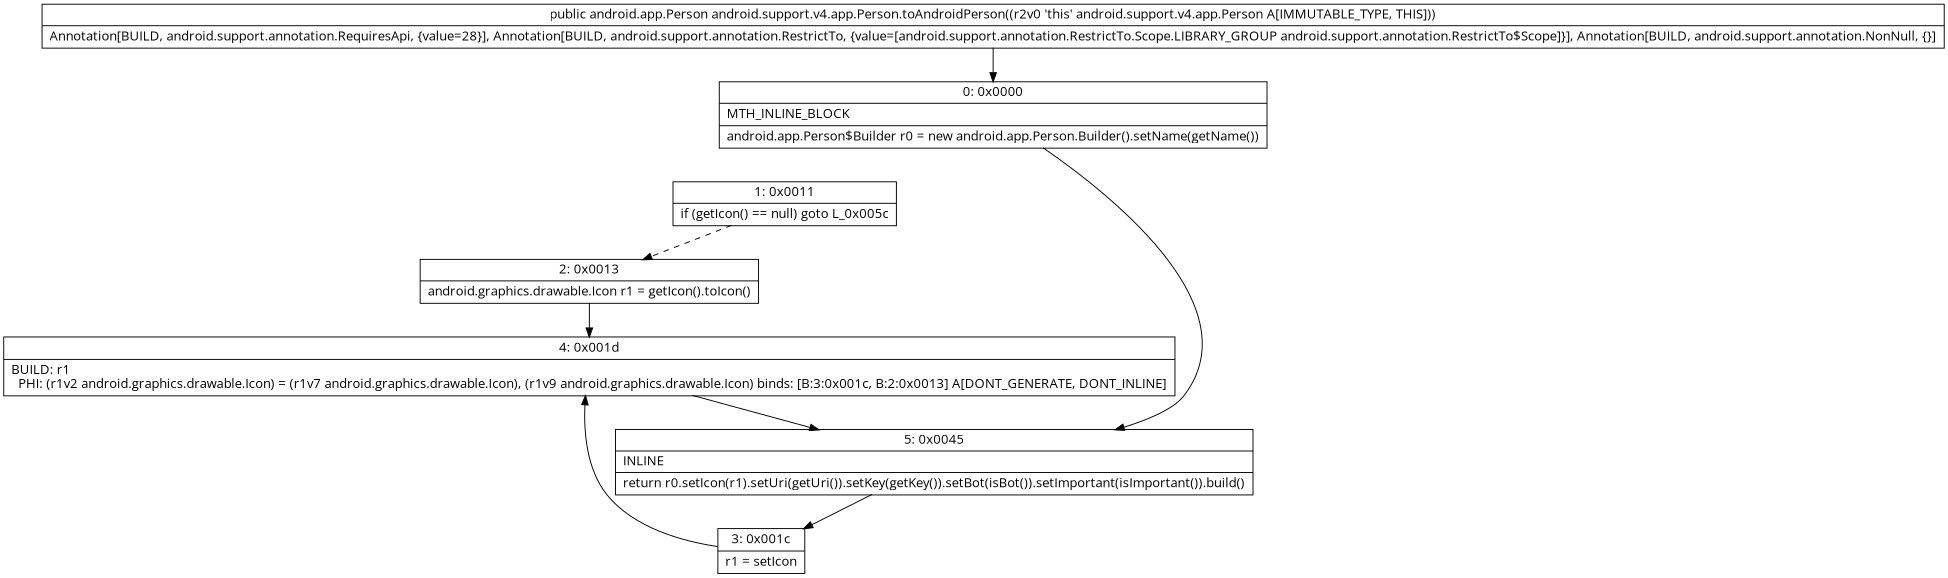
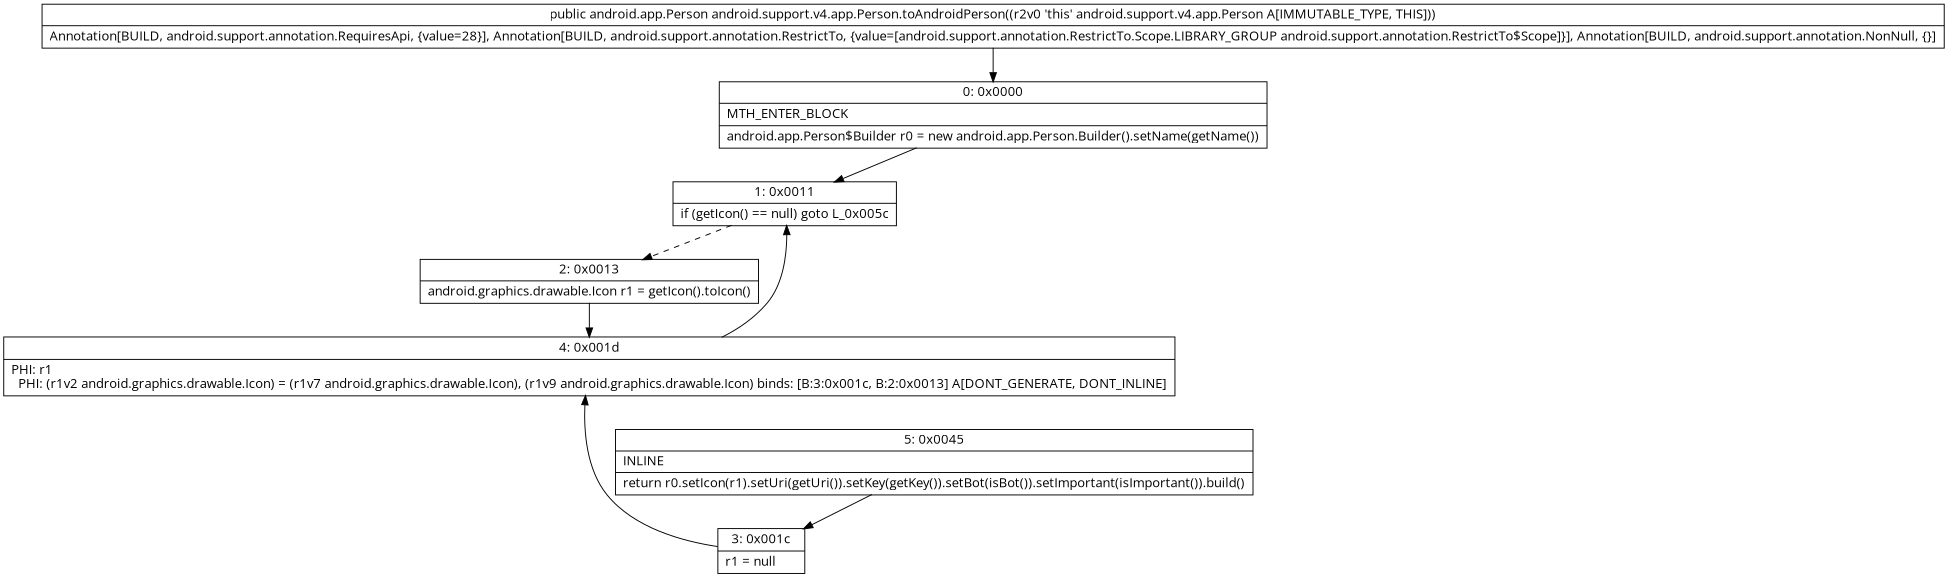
node "0: 0x0000": text "MTH_INLINE_BLOCK" -> "MTH_ENTER_BLOCK"
edge "0: 0x0000" -> "5: 0x0045": now "0: 0x0000" -> "1: 0x0011"
node "4: 0x001d": text "BUILD: r1" -> "PHI: r1"
edge "4: 0x001d" -> "5: 0x0045": now "4: 0x001d" -> "1: 0x0011"
node "3: 0x001c": text "r1 = setIcon" -> "r1 = null"
